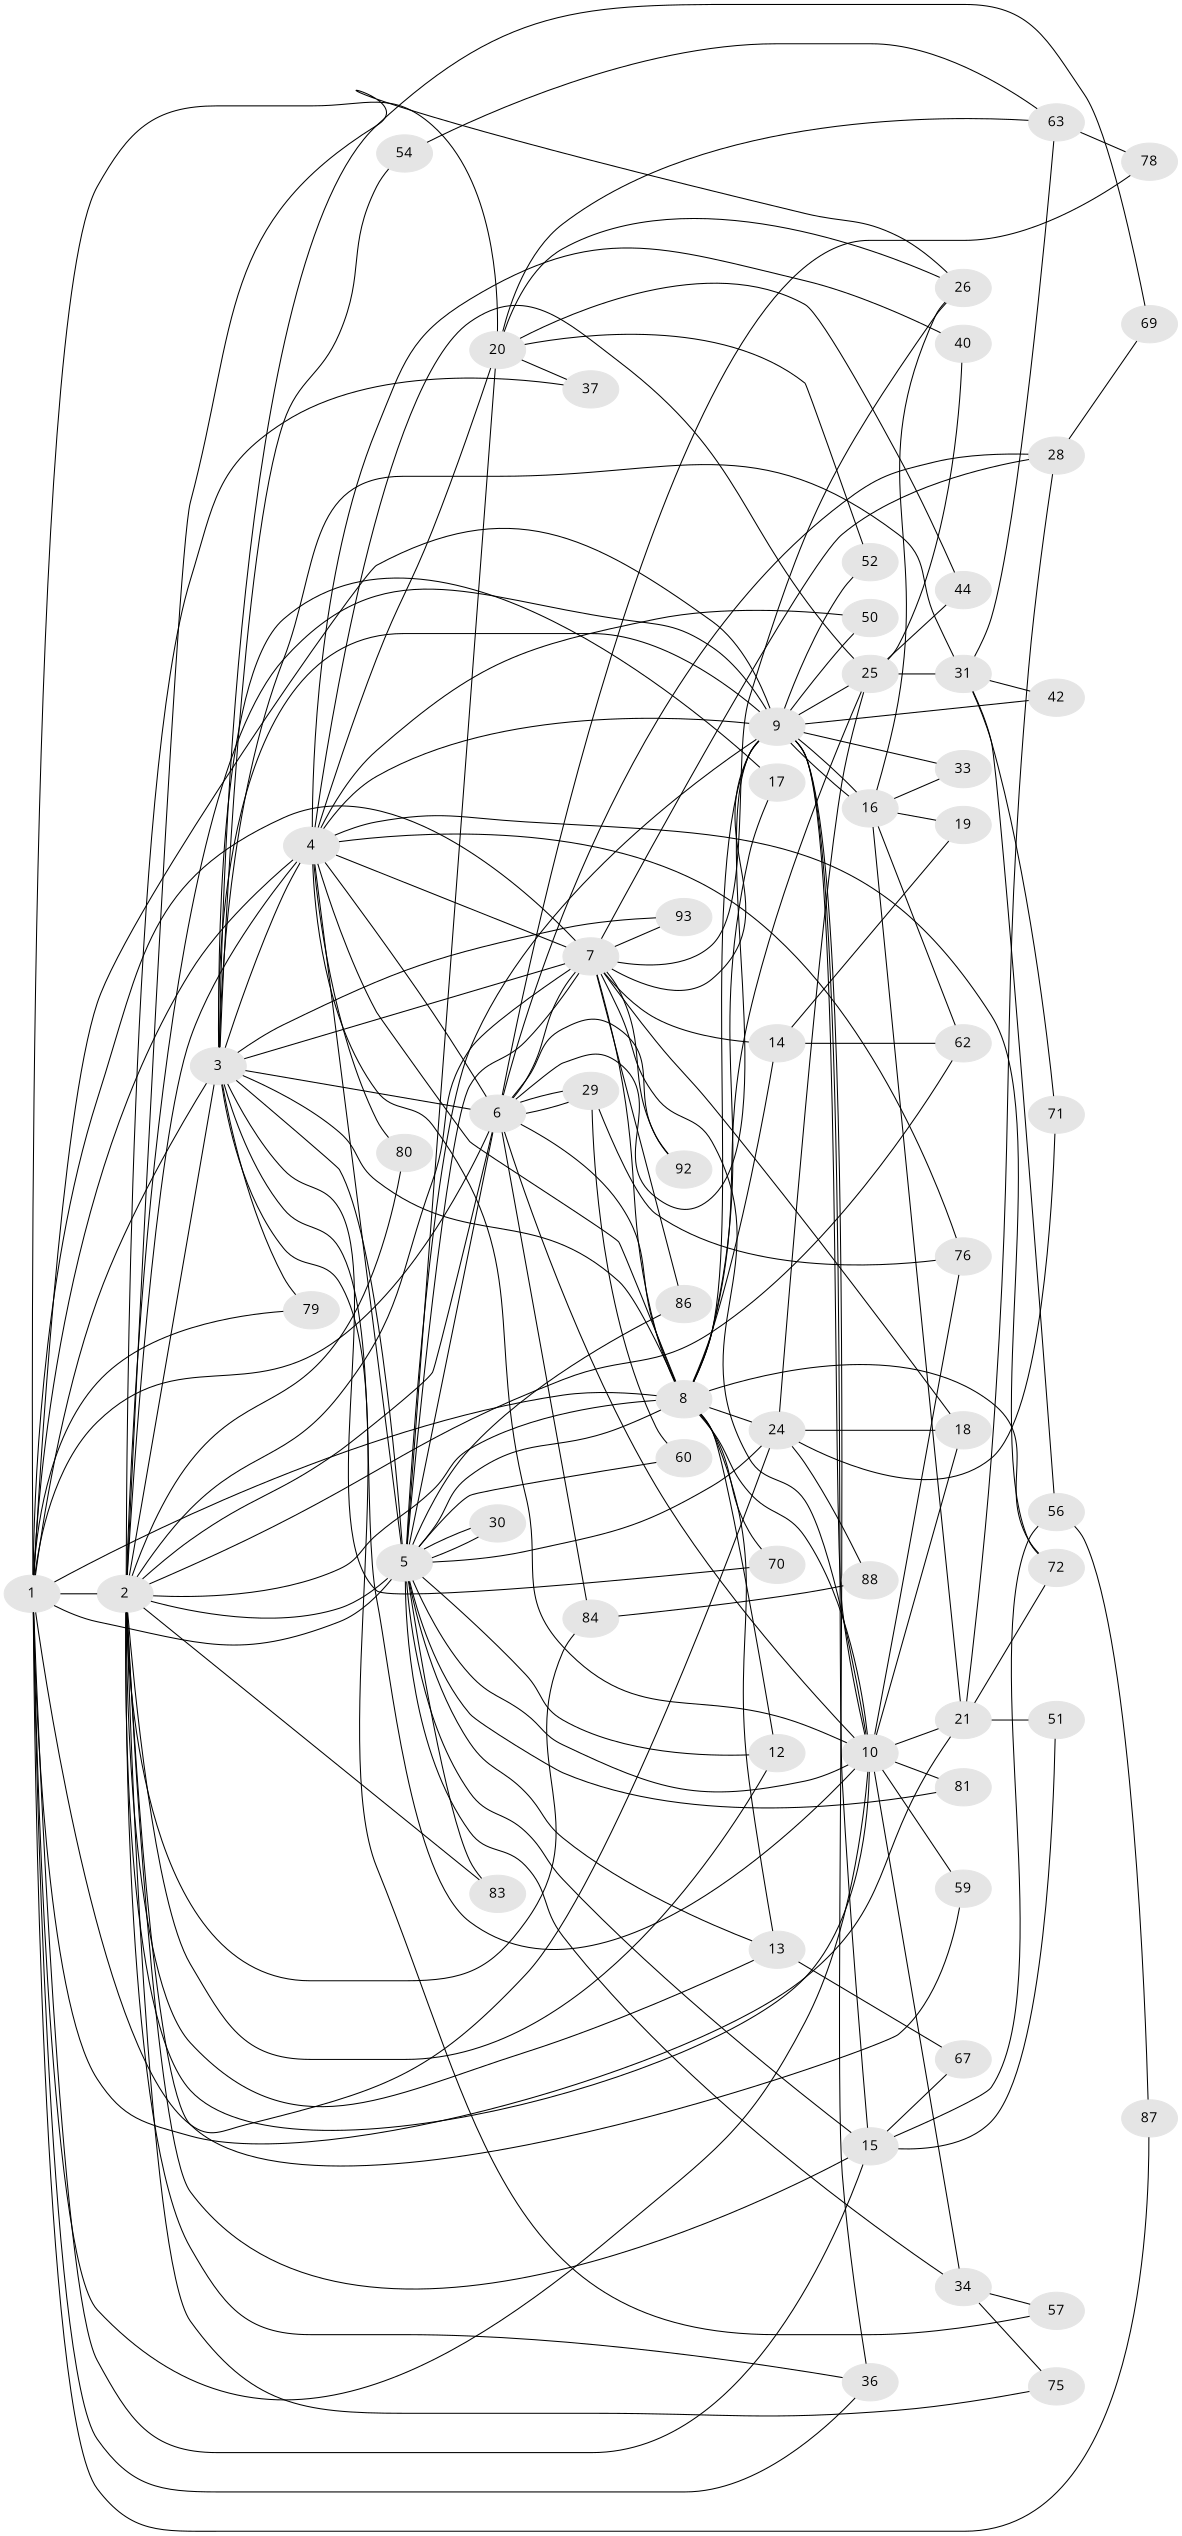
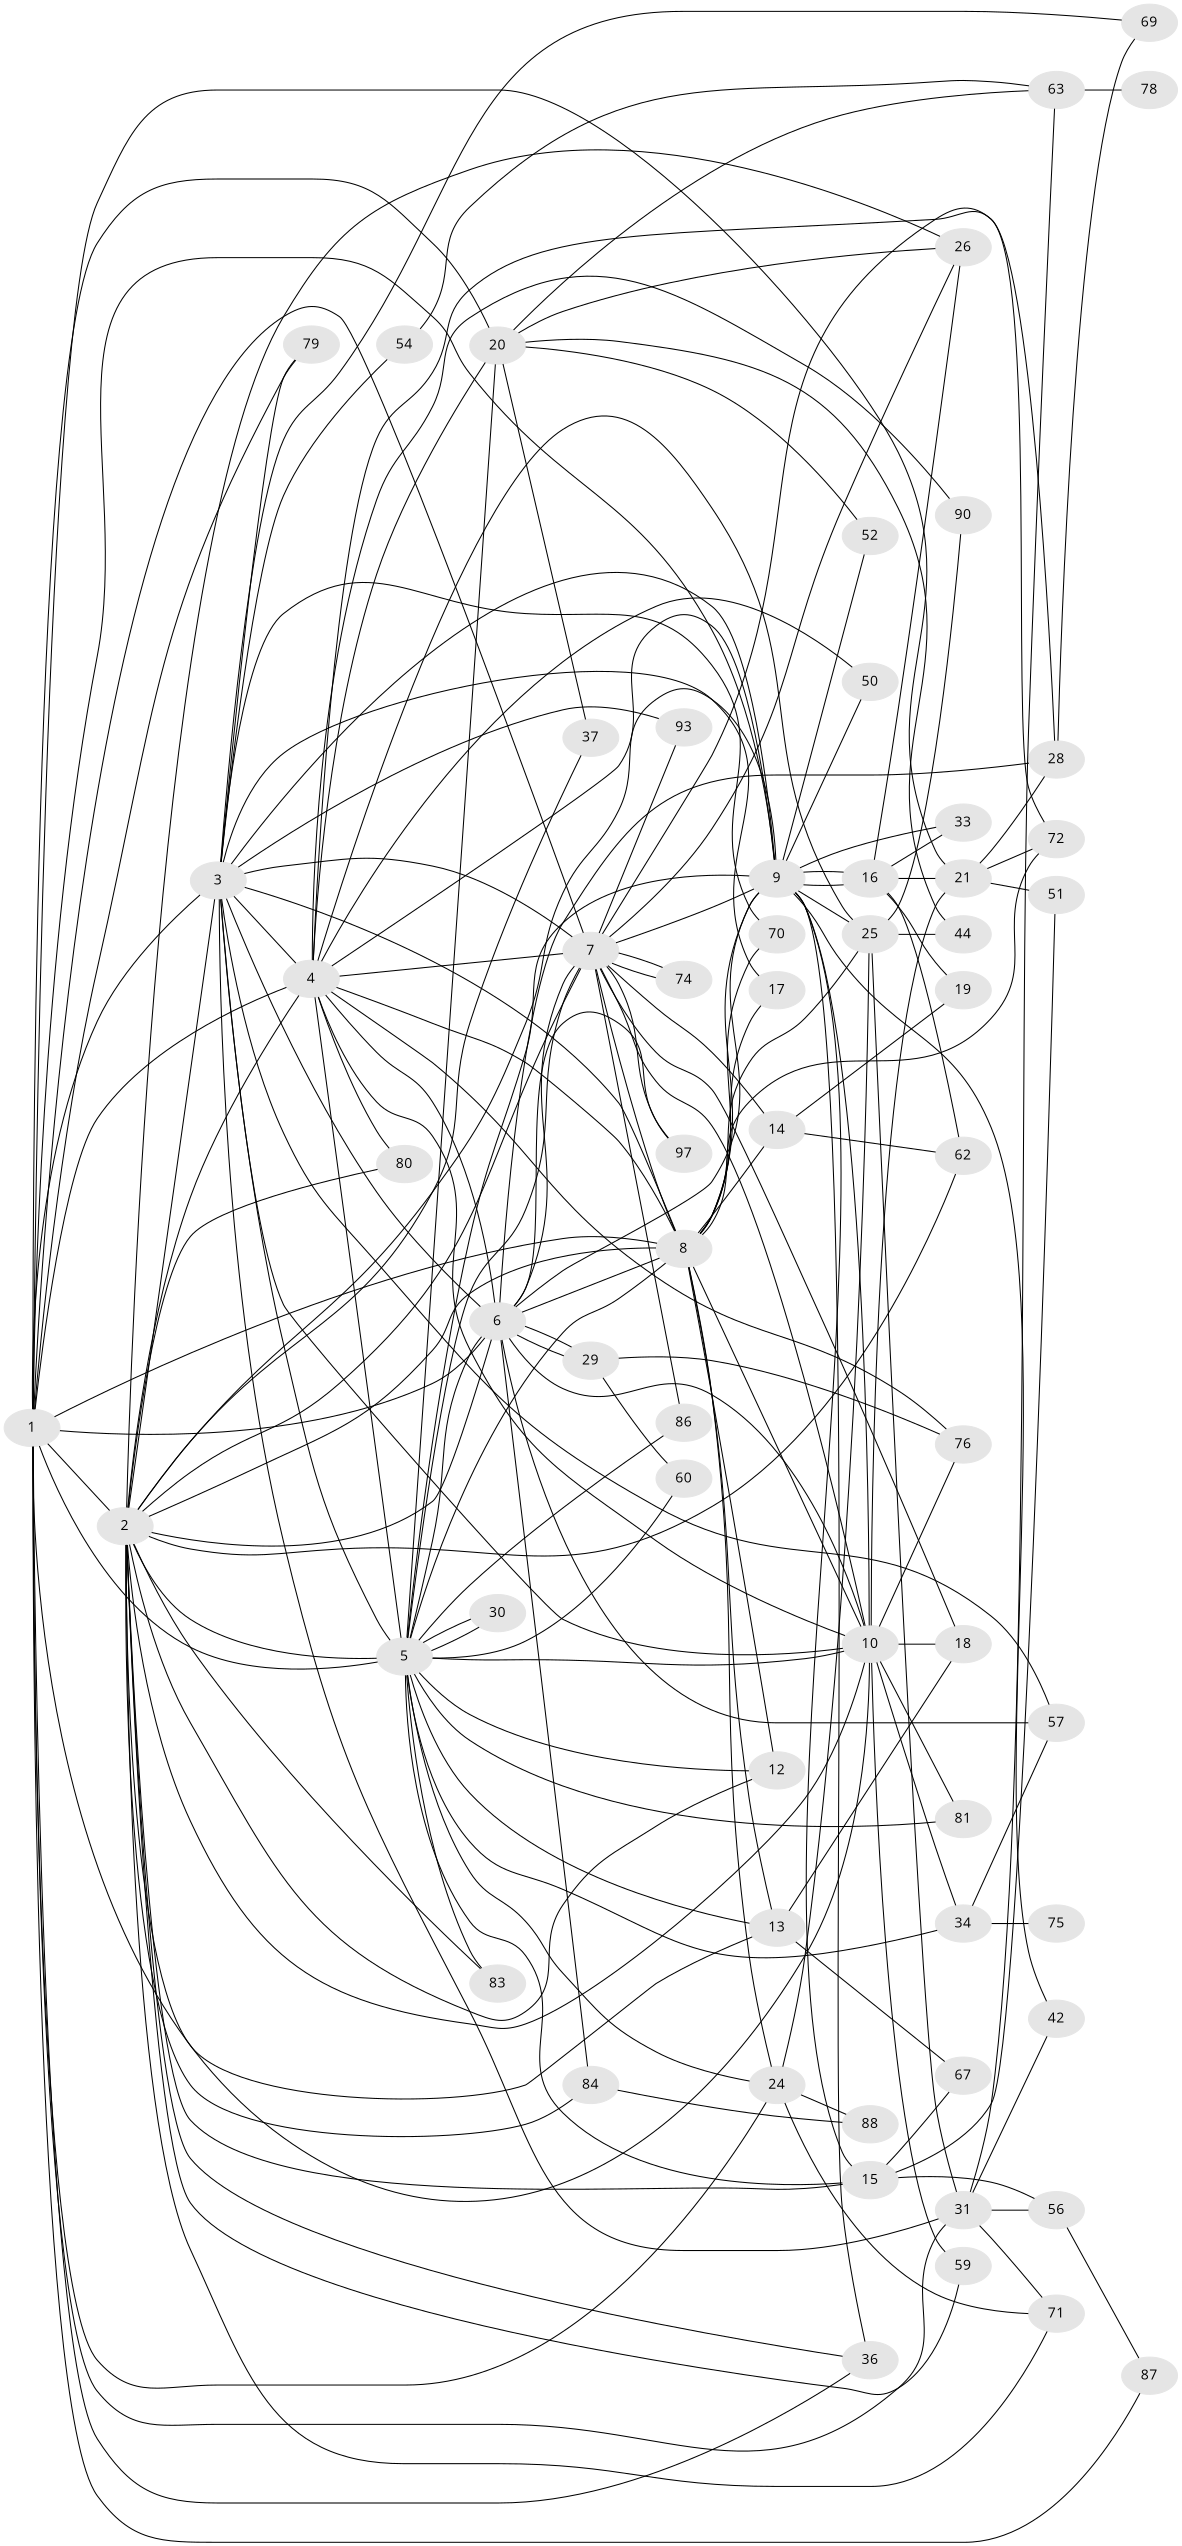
node "40": label "40" -> "90"
edge "78" -- "6": now "57" -- "6"
node "74": added
node "92": label "92" -> "97"
edge "24" -- "18": now "13" -- "18"
edge "2" -- "75": now "2" -- "71"
edge "1" -- "15": now "1" -- "31"
